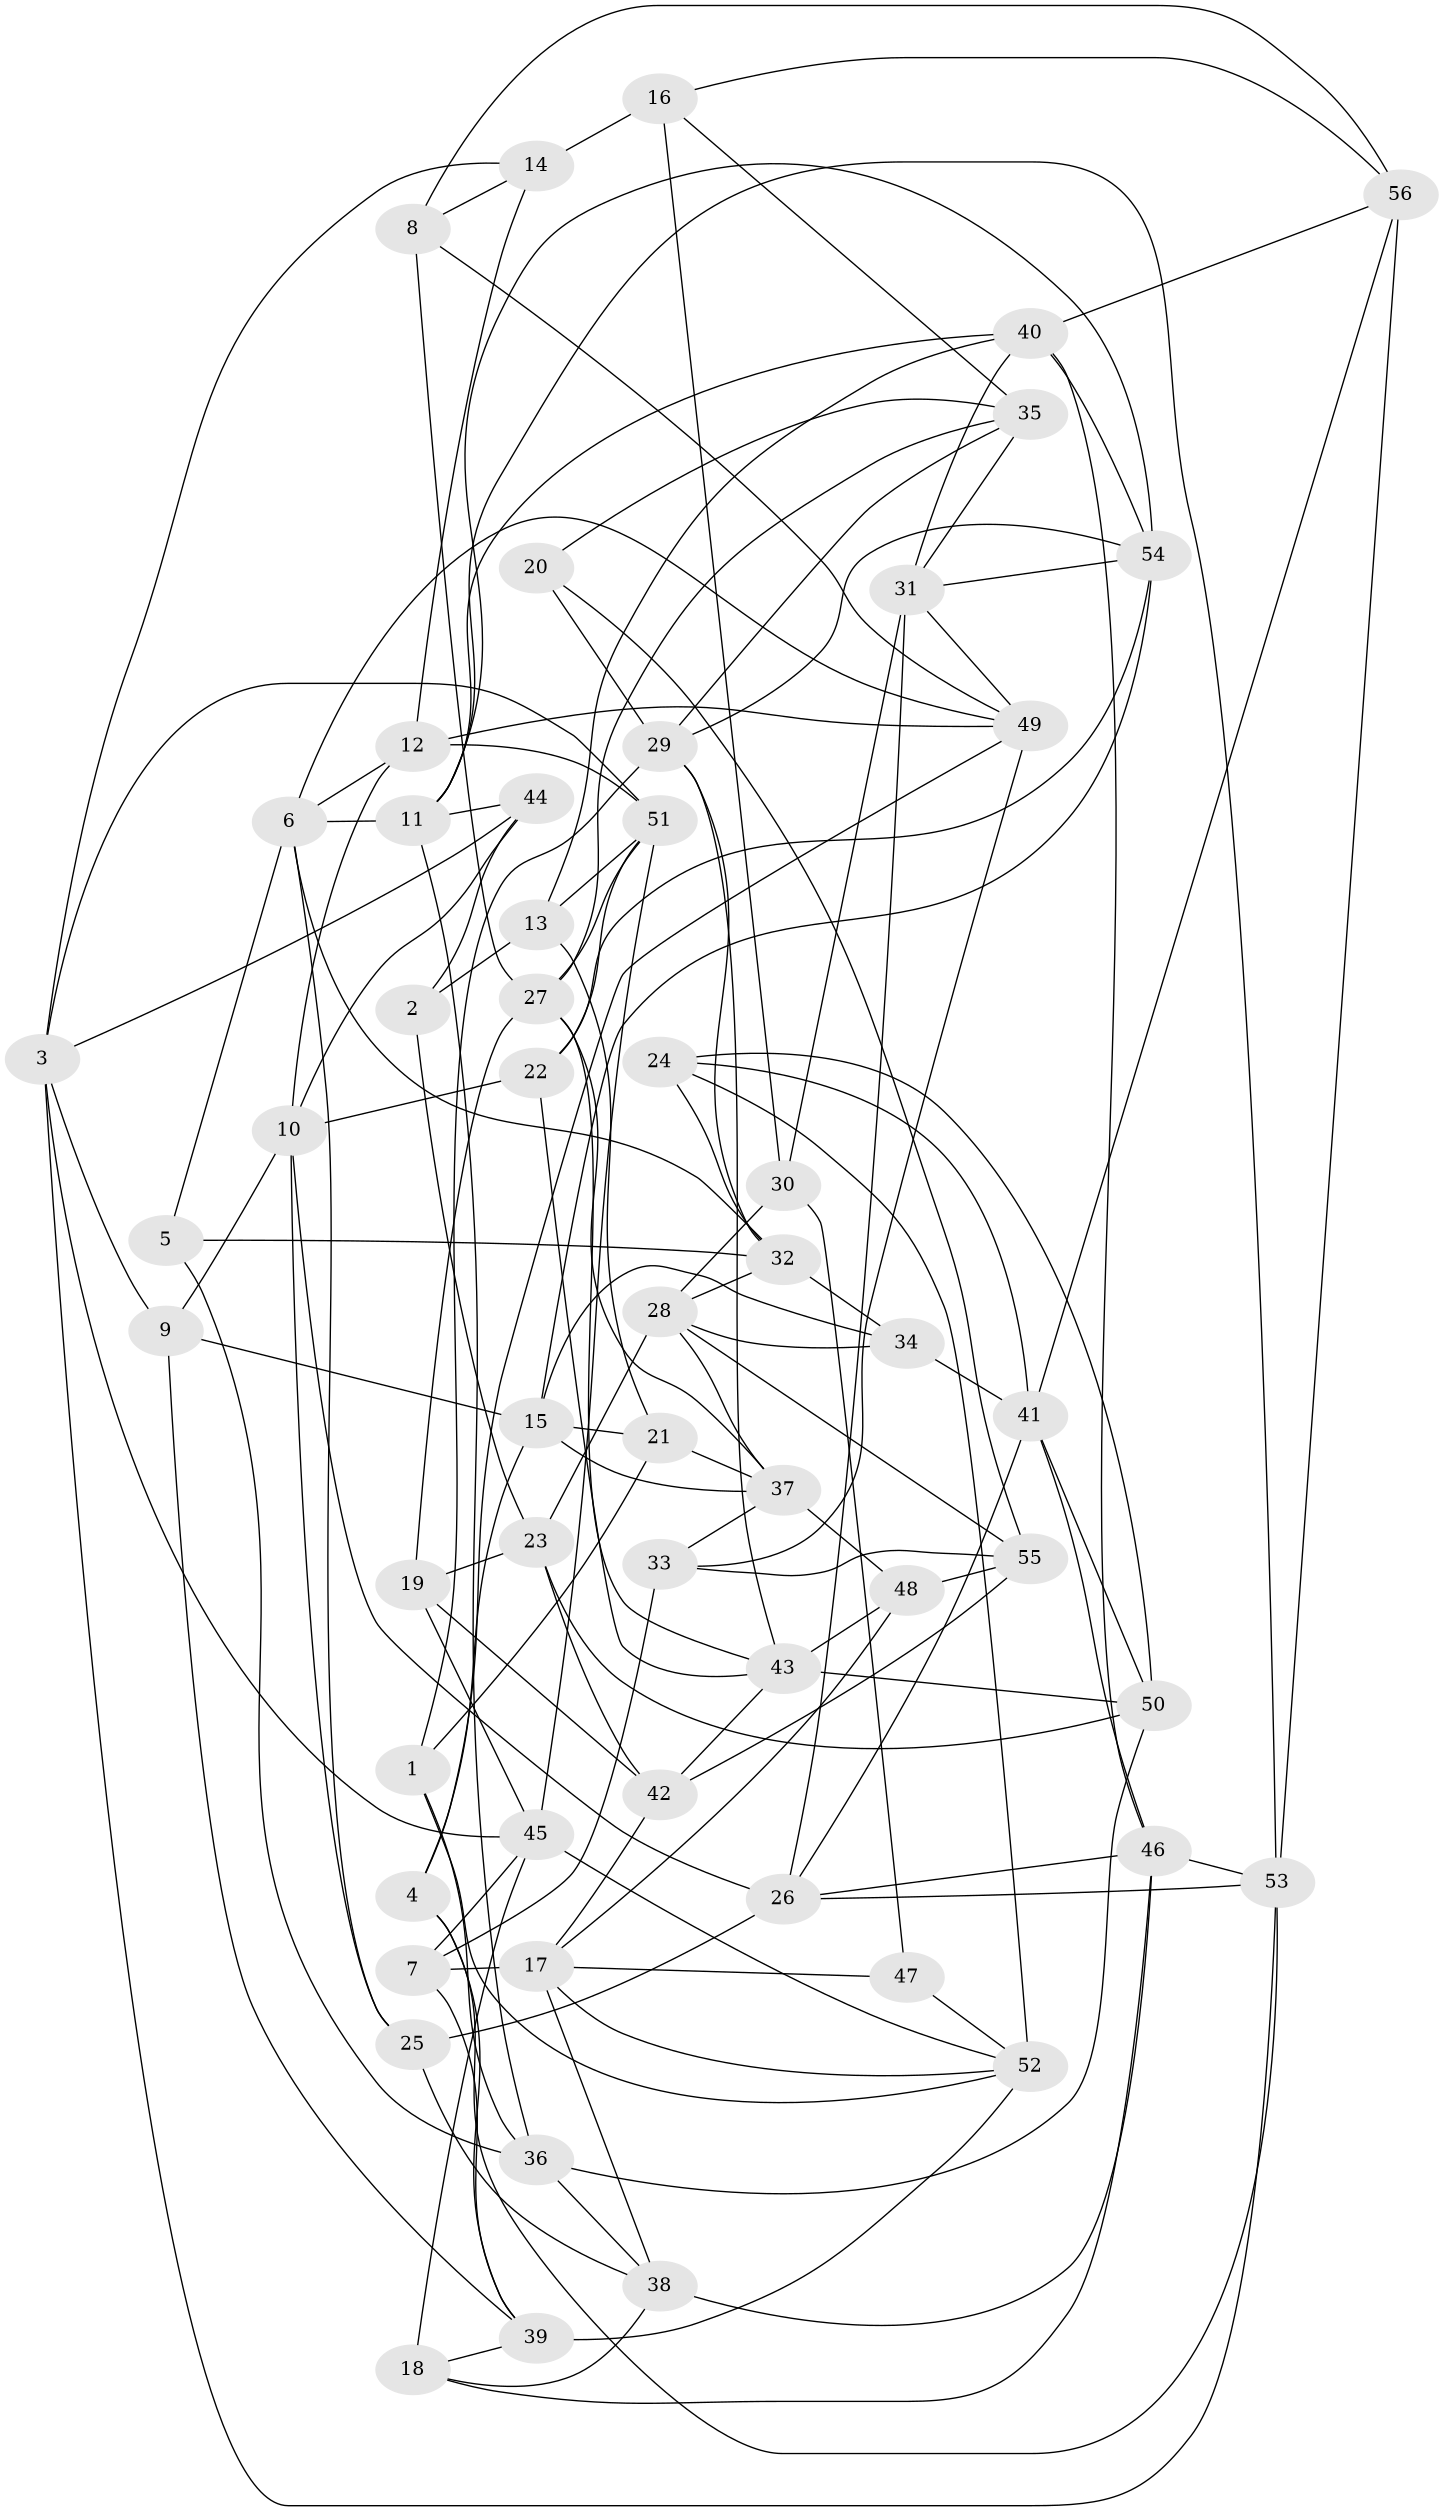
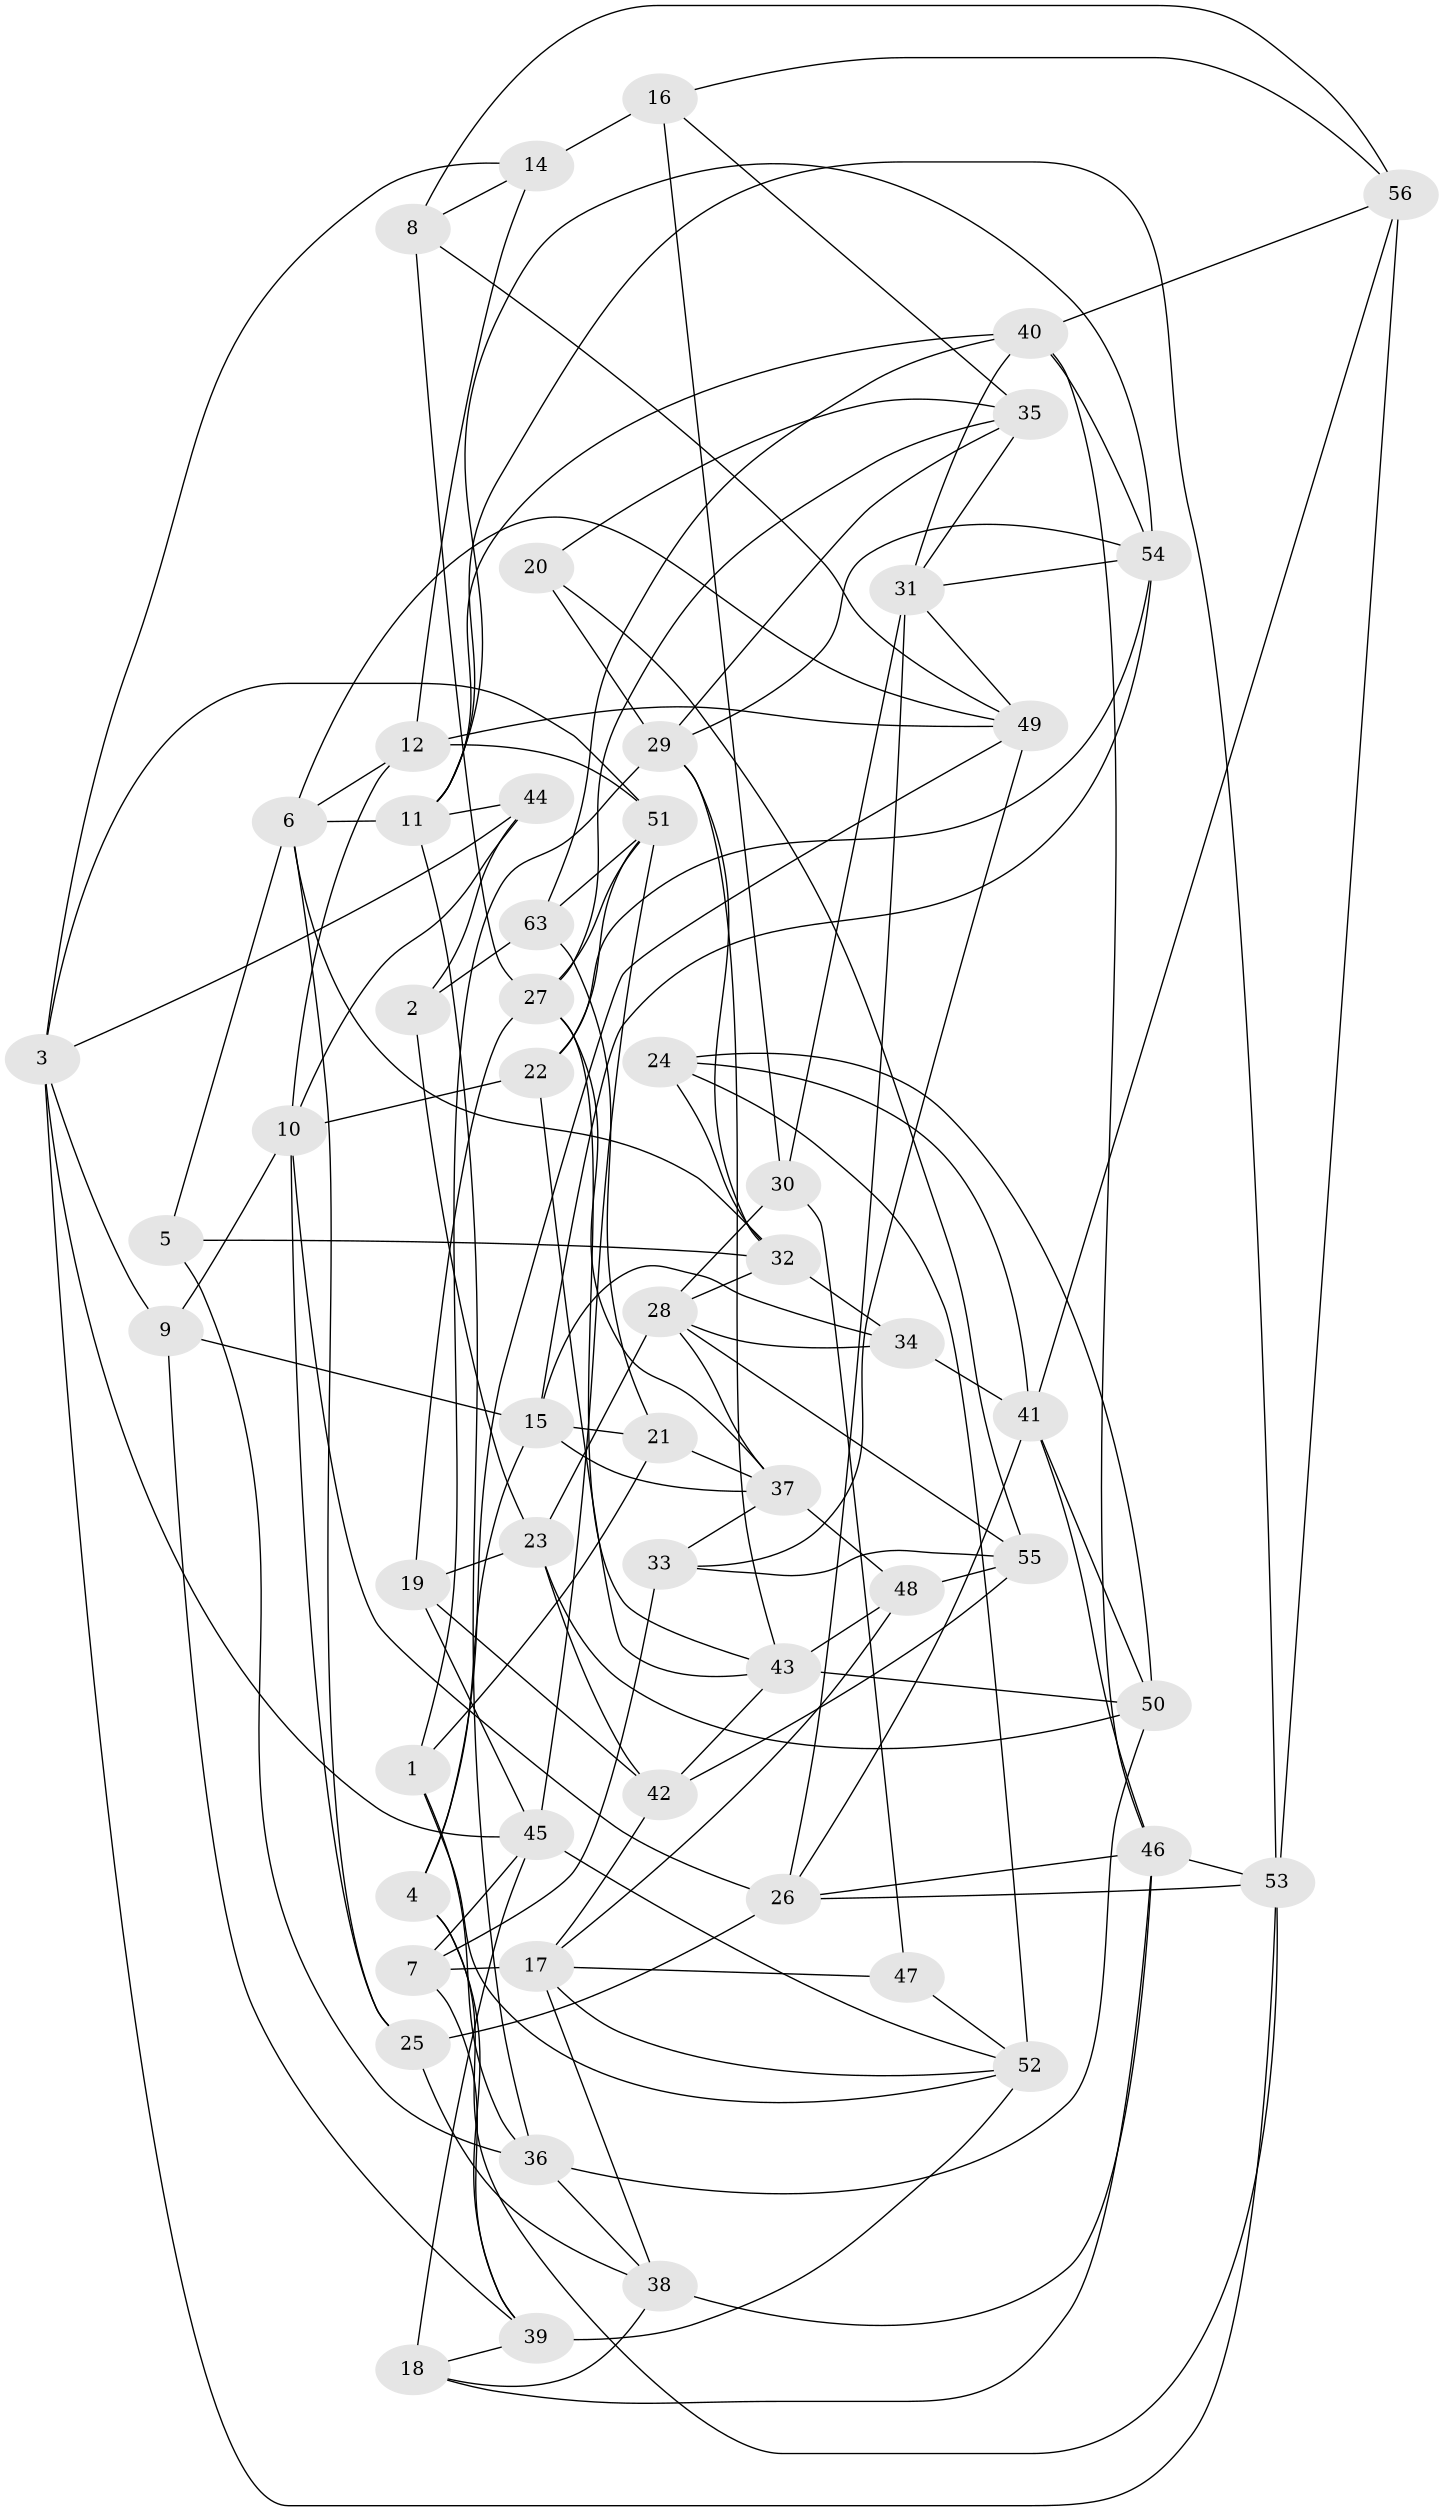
node "13": label "13" -> "63"
